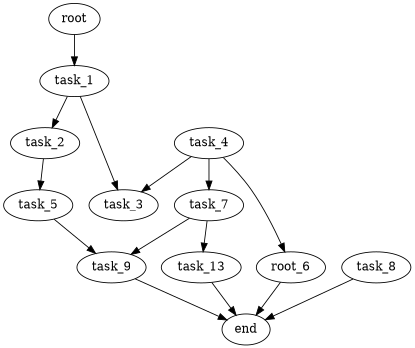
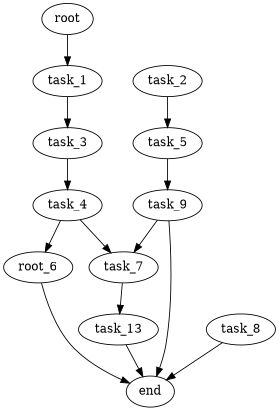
edge "task_1" -> "task_2": removed
edge "task_4" -> "task_3": reversed
edge "task_7" -> "task_9": reversed
